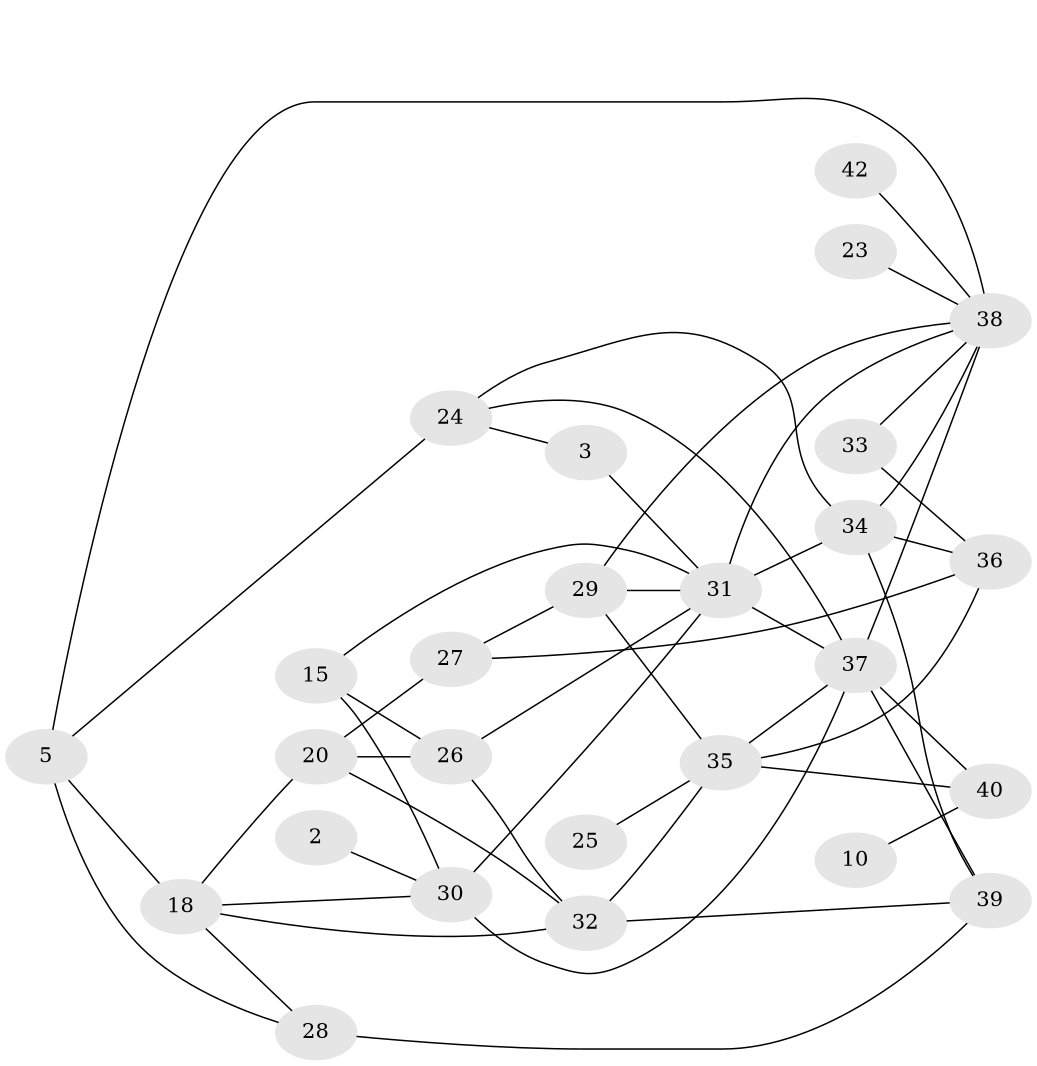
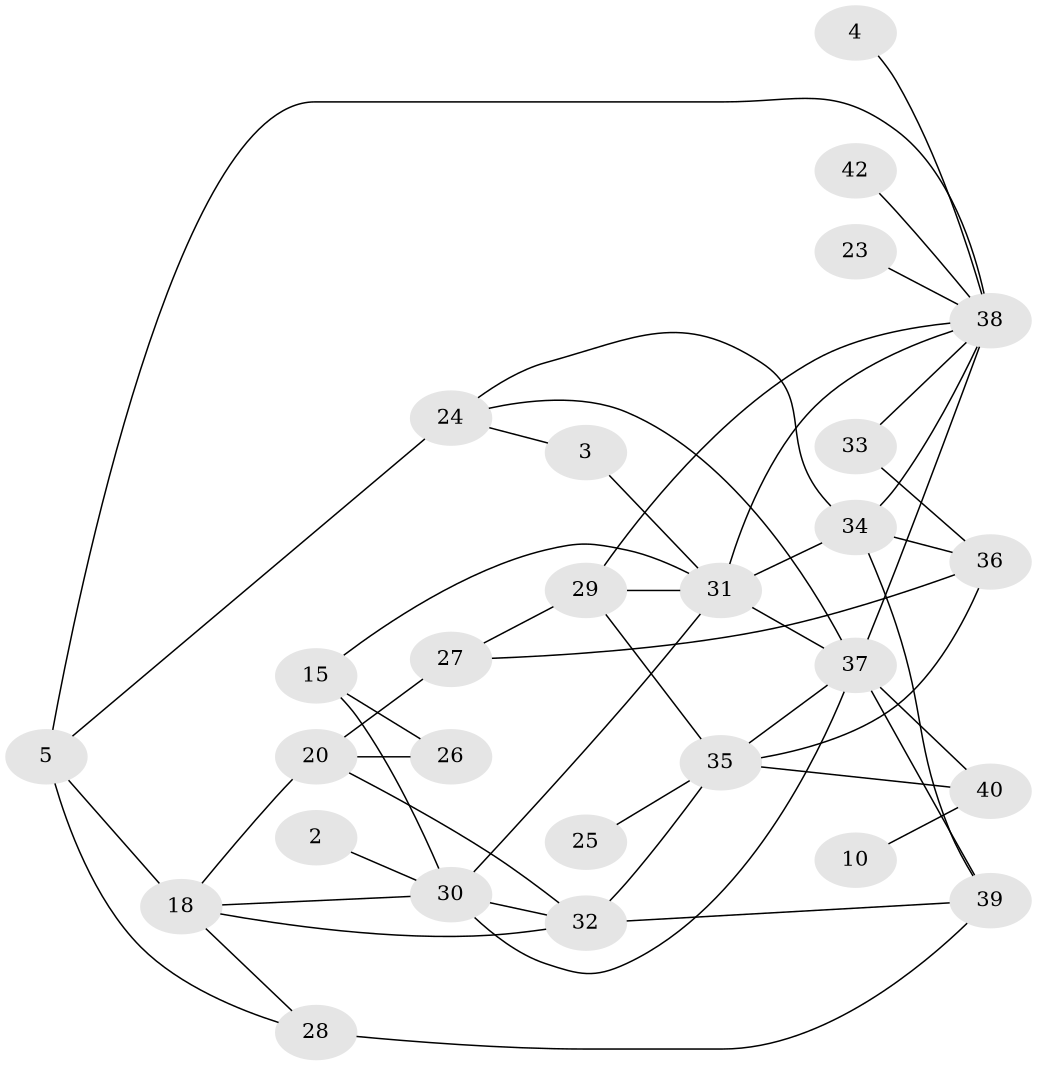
node "4": added
edge "31" -- "26": removed
edge "26" -- "32": now "30" -- "32"
